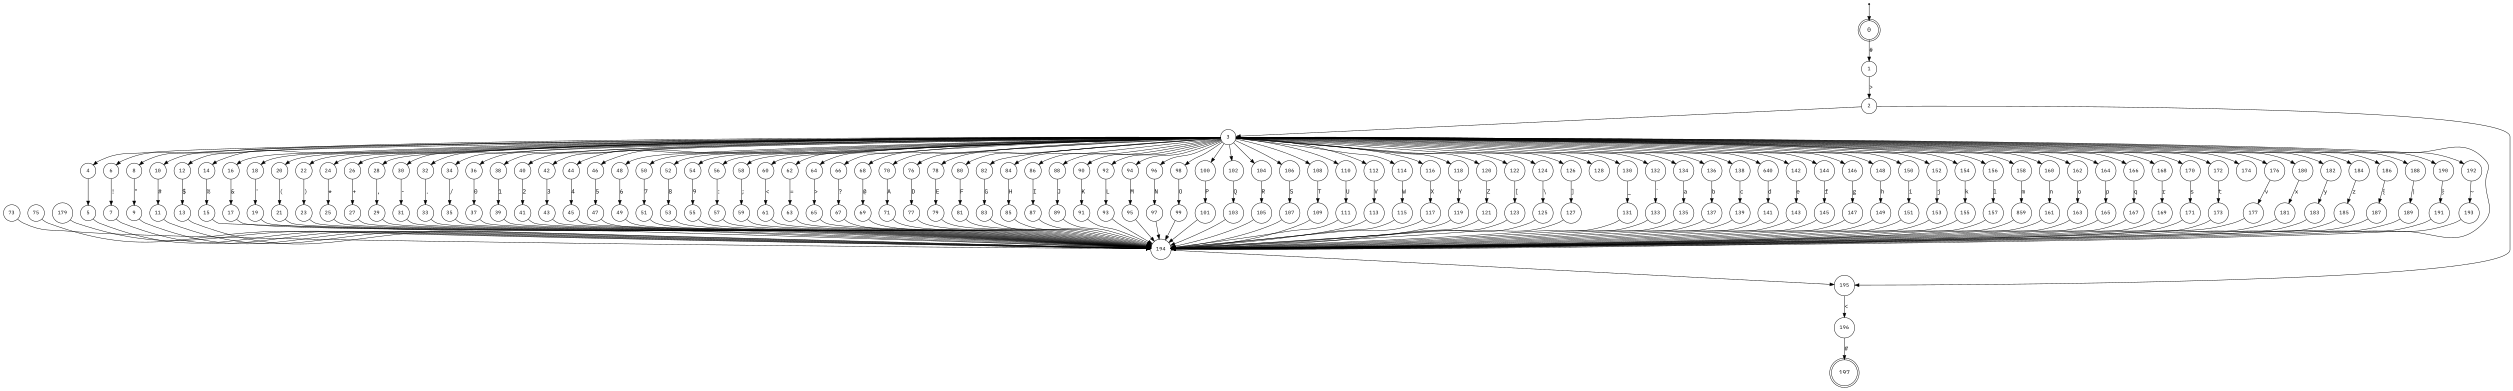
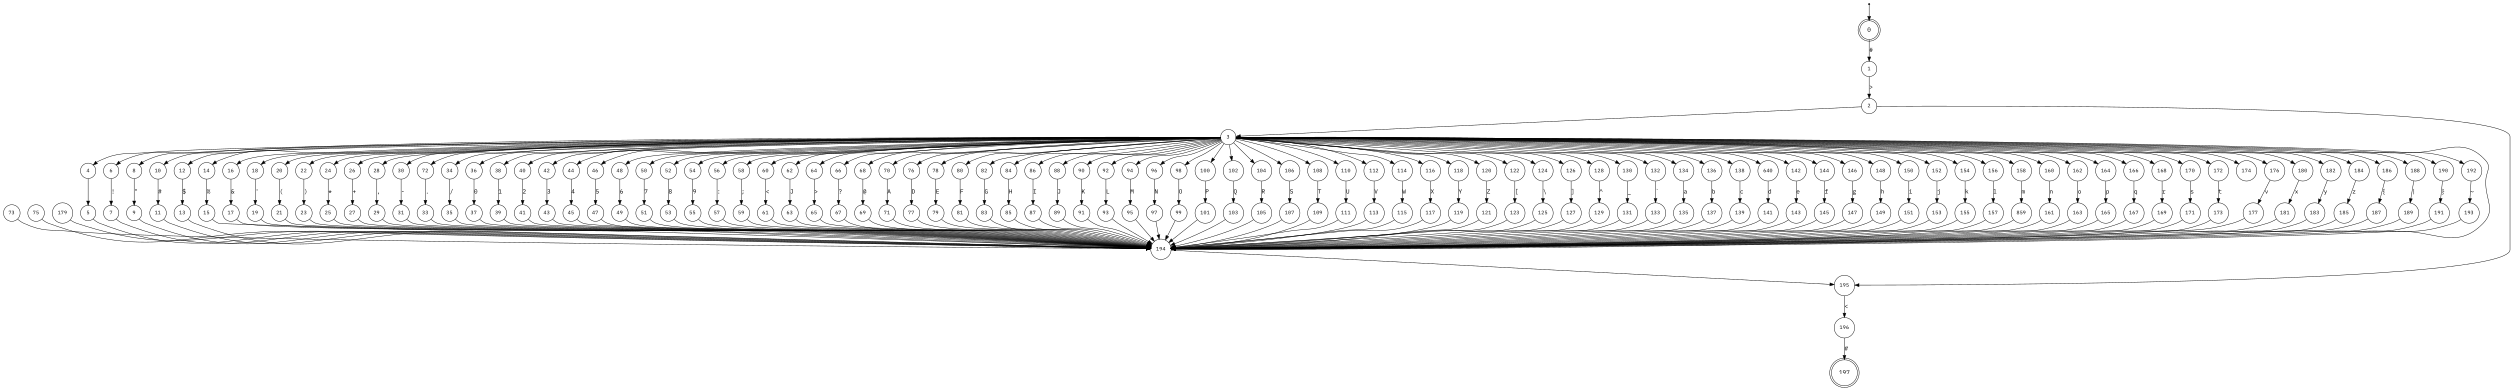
node "32": label "32" -> "72"
edge "62" -> "63": label "=" -> "J"
node "129": added
